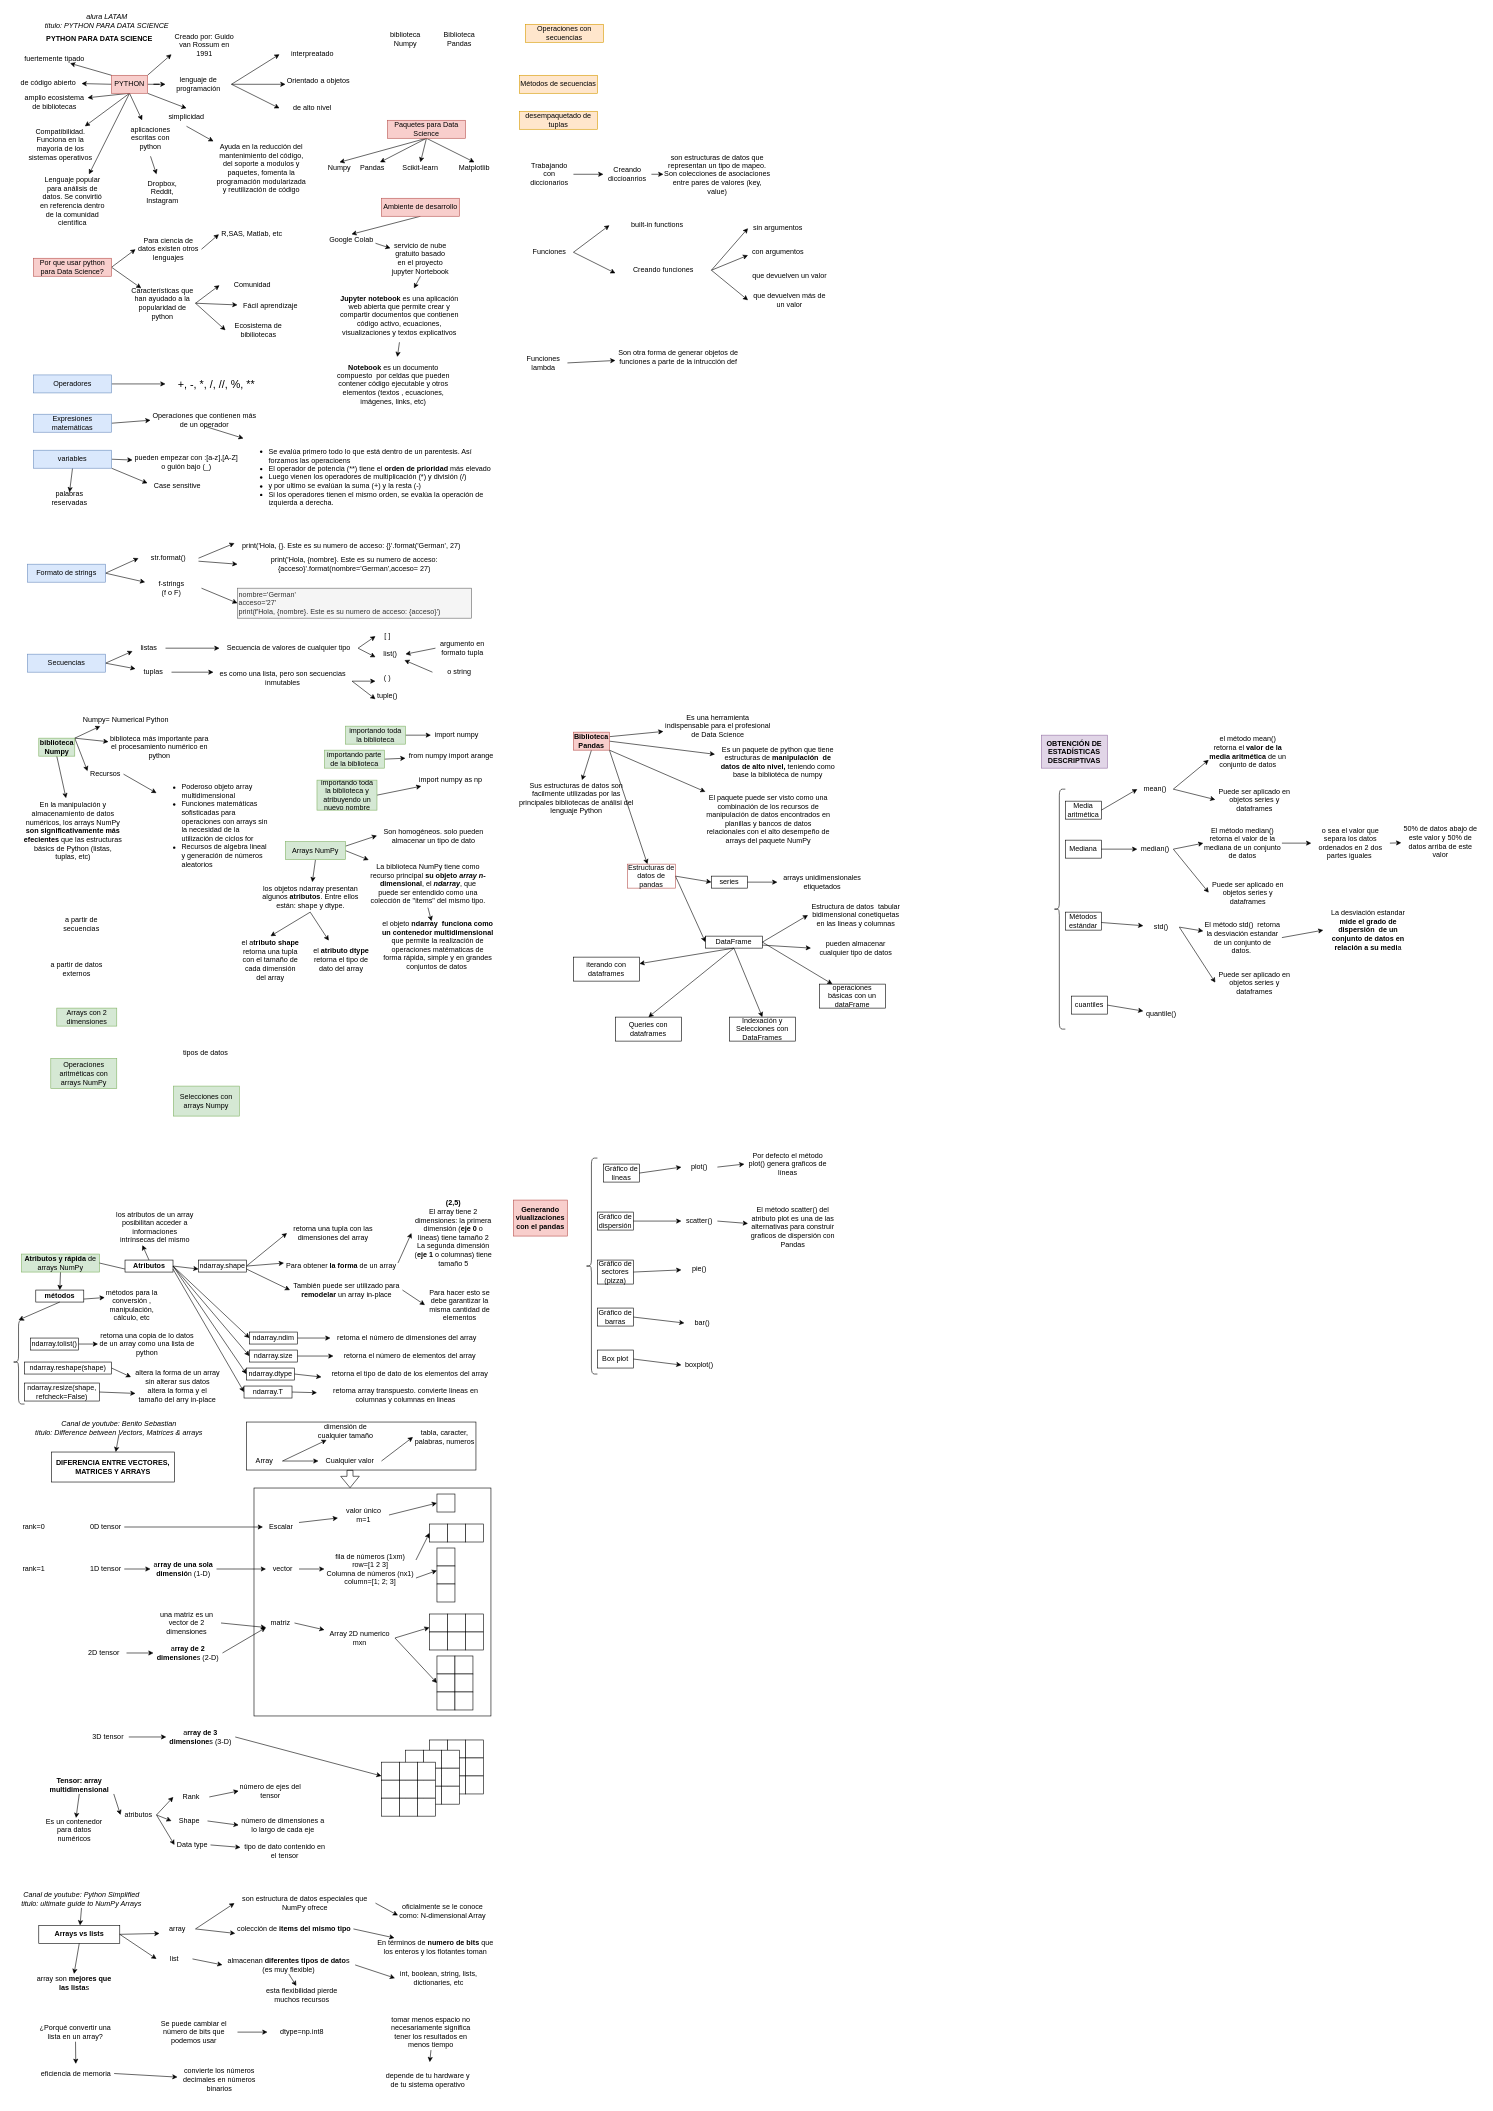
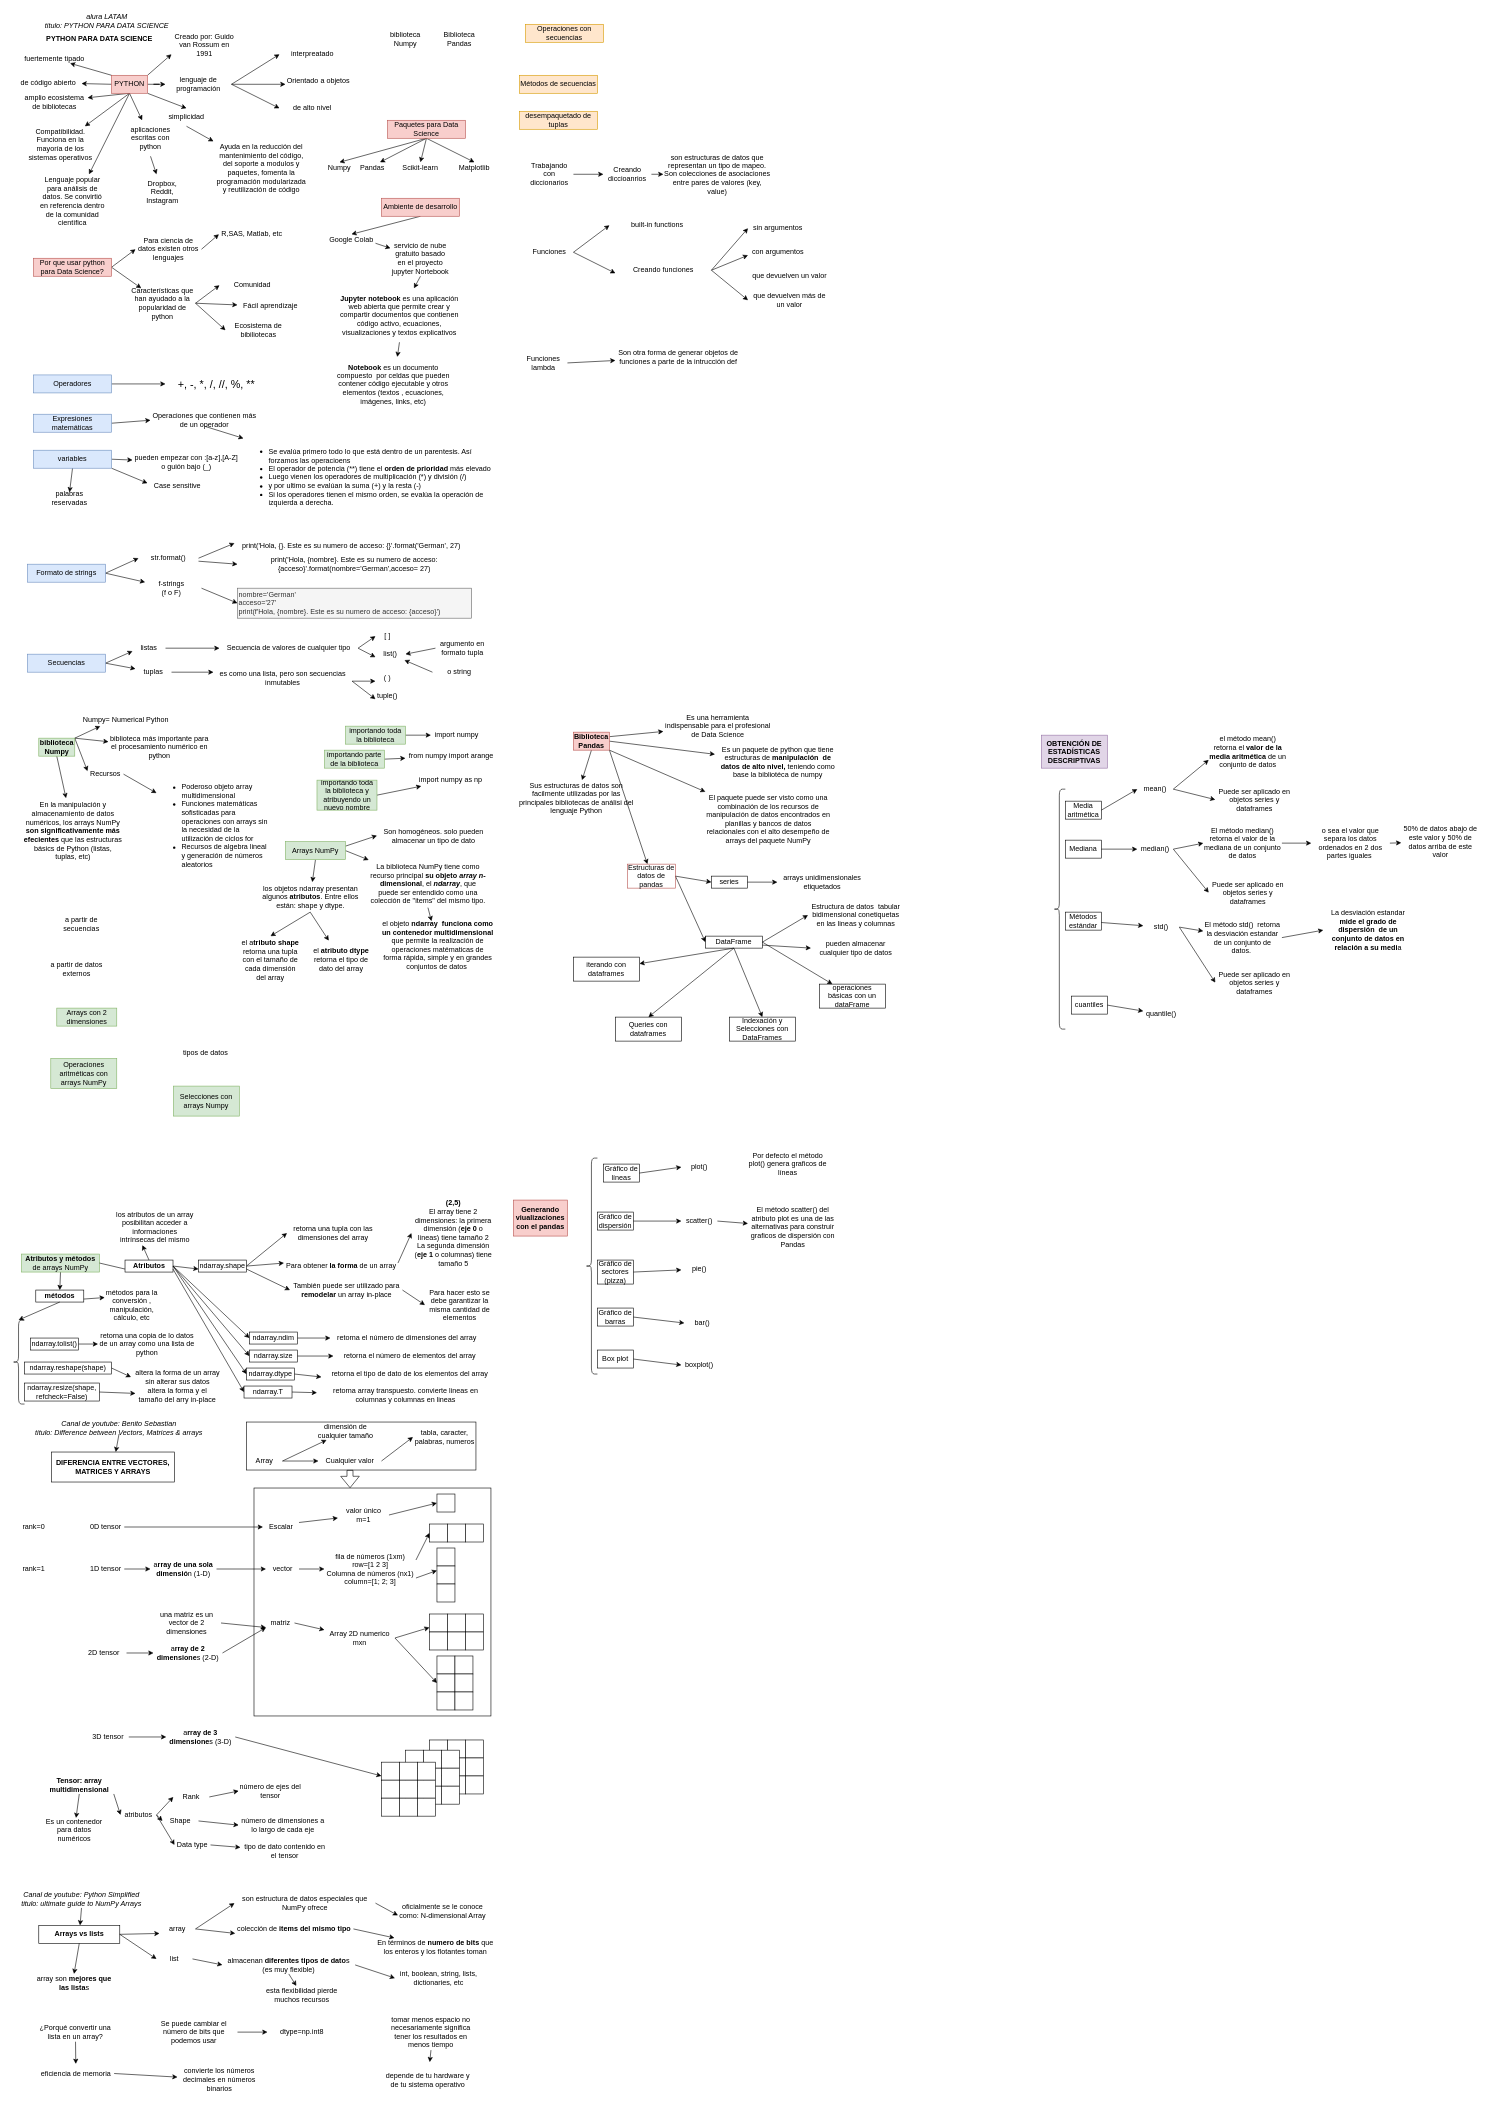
edge "plot()" -> "Por defecto el método plot() genera graficos de líneas": removed
node "Atributos y rápida de arrays NumPy": label "Atributos y rápida de arrays NumPy" -> "Atributos y métodos de arrays NumPy"
node "Shape": moved (189, 1821) -> (180, 1821)
